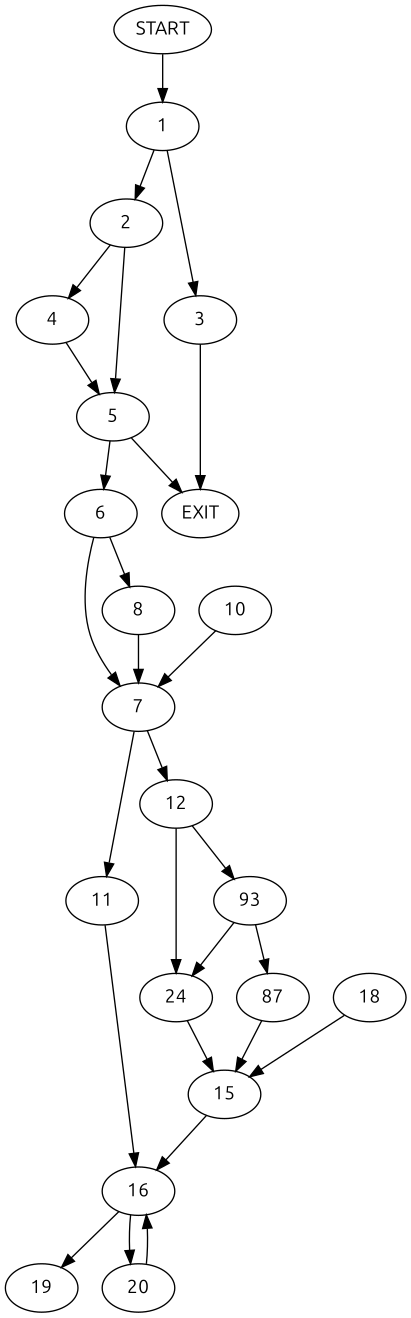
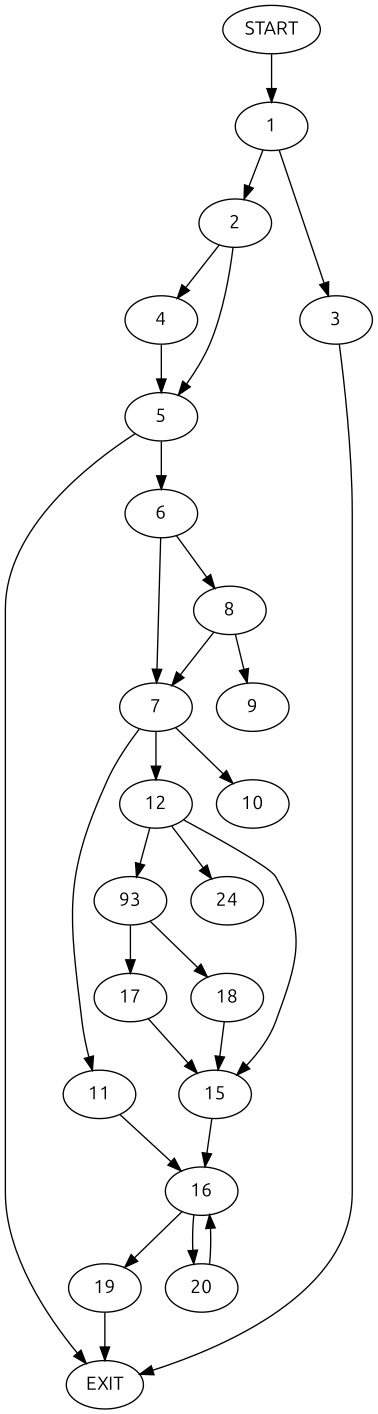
edge "10" -> "7": reversed
node "9": added
edge "93" -> "24": now "93" -> "18"
node "87": label "87" -> "17"
edge "24" -> "15": now "12" -> "15"
edge "19" -> "EXIT": added
